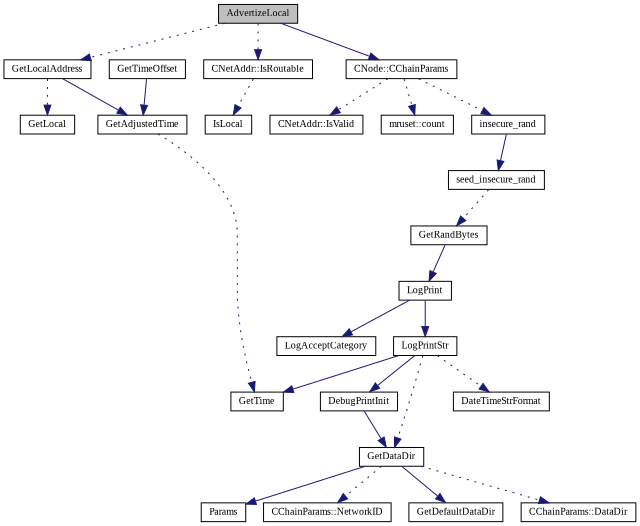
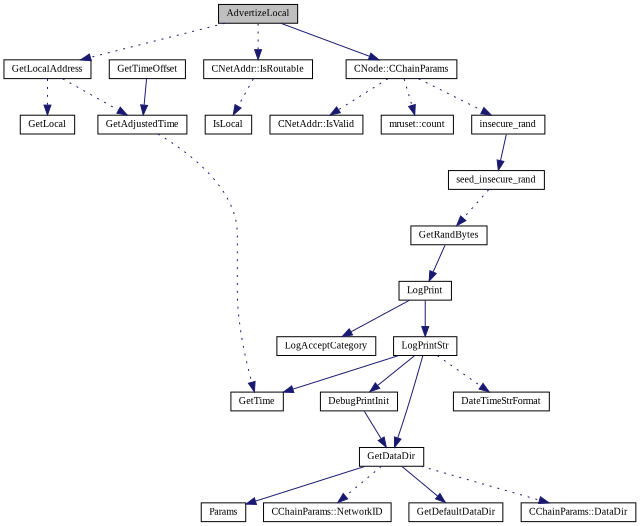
edge "GetLocalAddress" -> "GetAdjustedTime": style solid -> dotted
edge "LogPrintStr" -> "GetDataDir": style dotted -> solid
